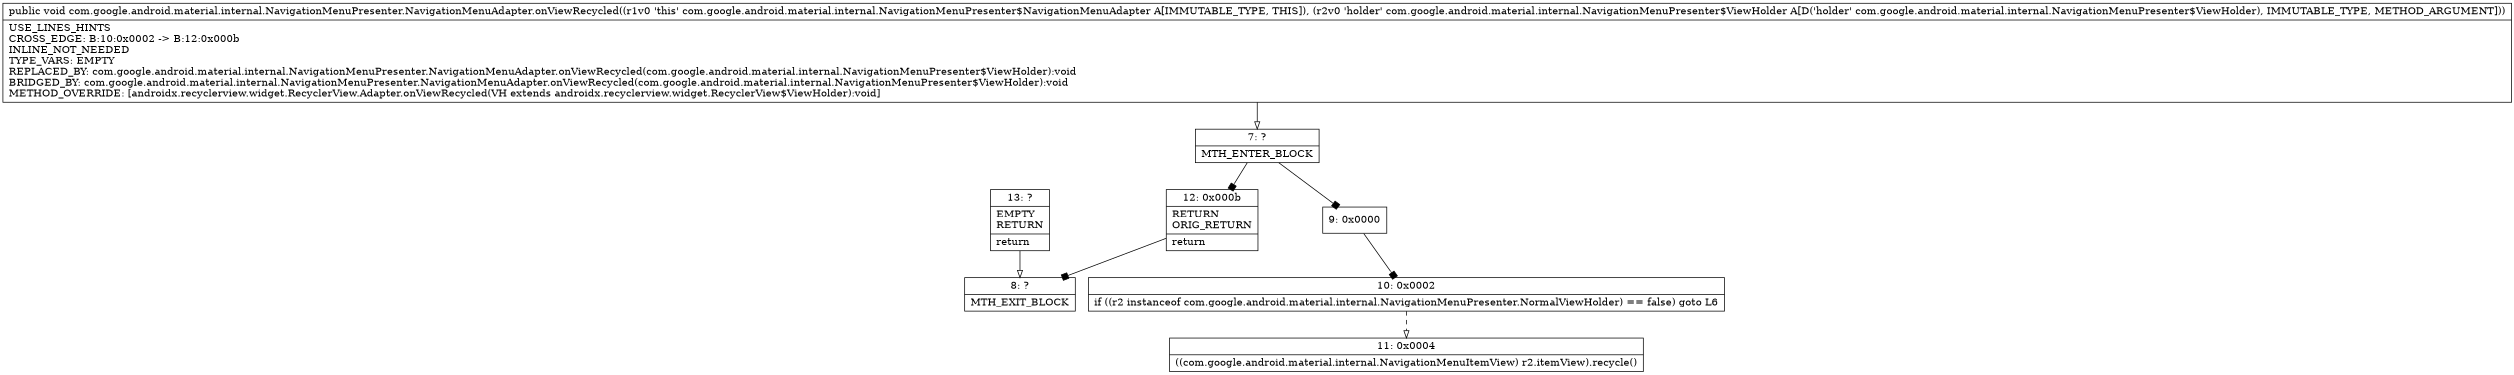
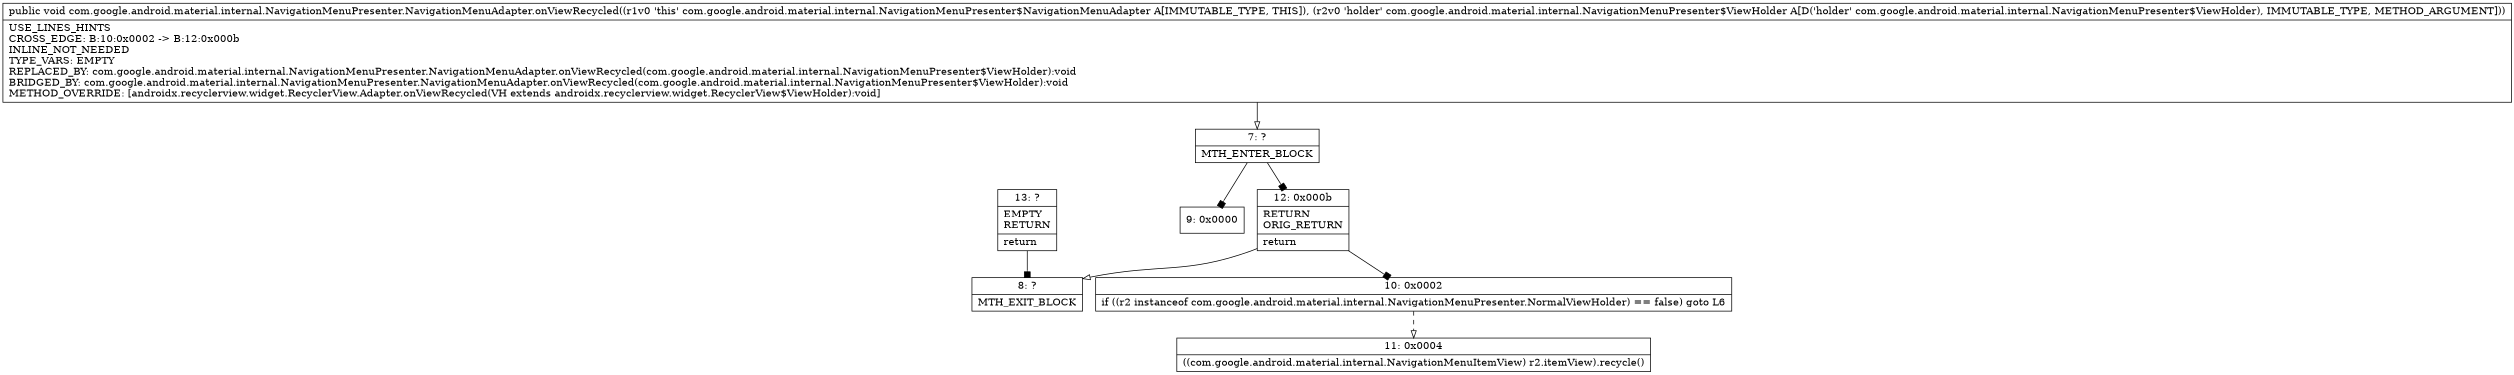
edge "9: 0x0000" -> "10: 0x0002": now "12: 0x000b" -> "10: 0x0002"
edge "12: 0x000b" -> "8: ?": arrowhead box -> onormal
edge "13: ?" -> "8: ?": arrowhead onormal -> box
